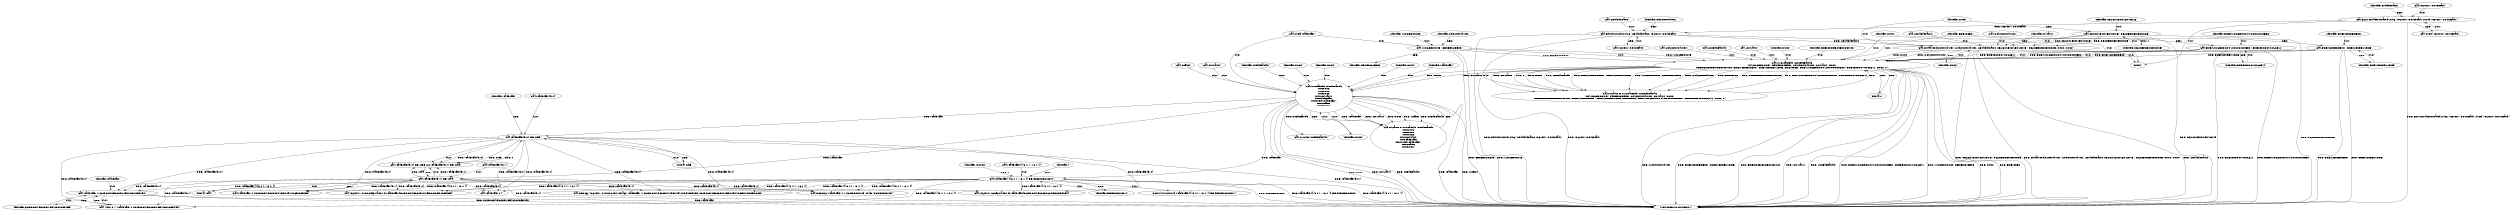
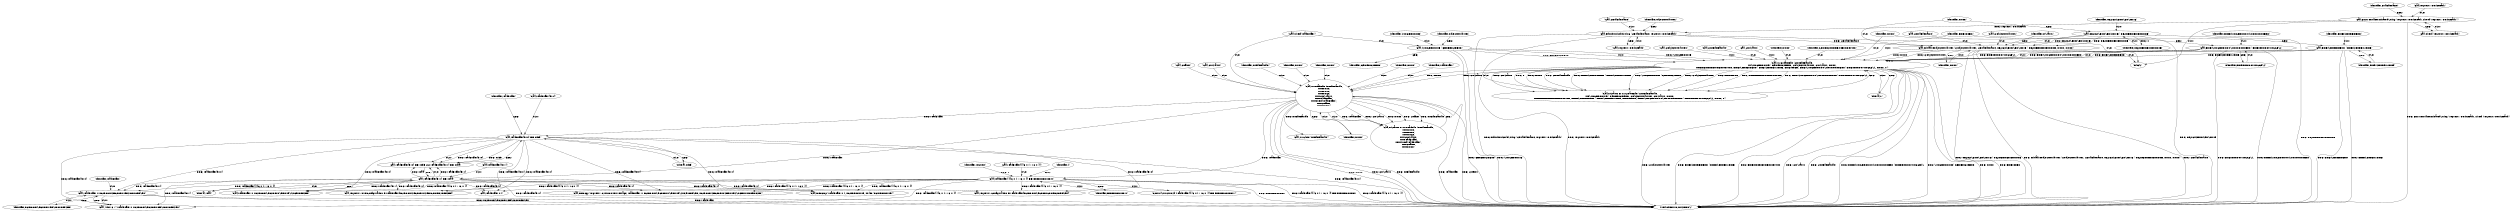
node "(Identifier,FILE_ATTRIBUTE_NORMAL)": label "(Identifier,FILE_ATTRIBUTE_NORMAL)" -> "(Identifier,CONFIG_ATTRIBUTE_NORMAL)"
edge "(Call,readBuffer[510] == 0x55 && readBuffer[511] == 0xaa)" -> "(Call,readBuffer[510] == 0x55)": label "DDG: 0" -> "CFG: "
